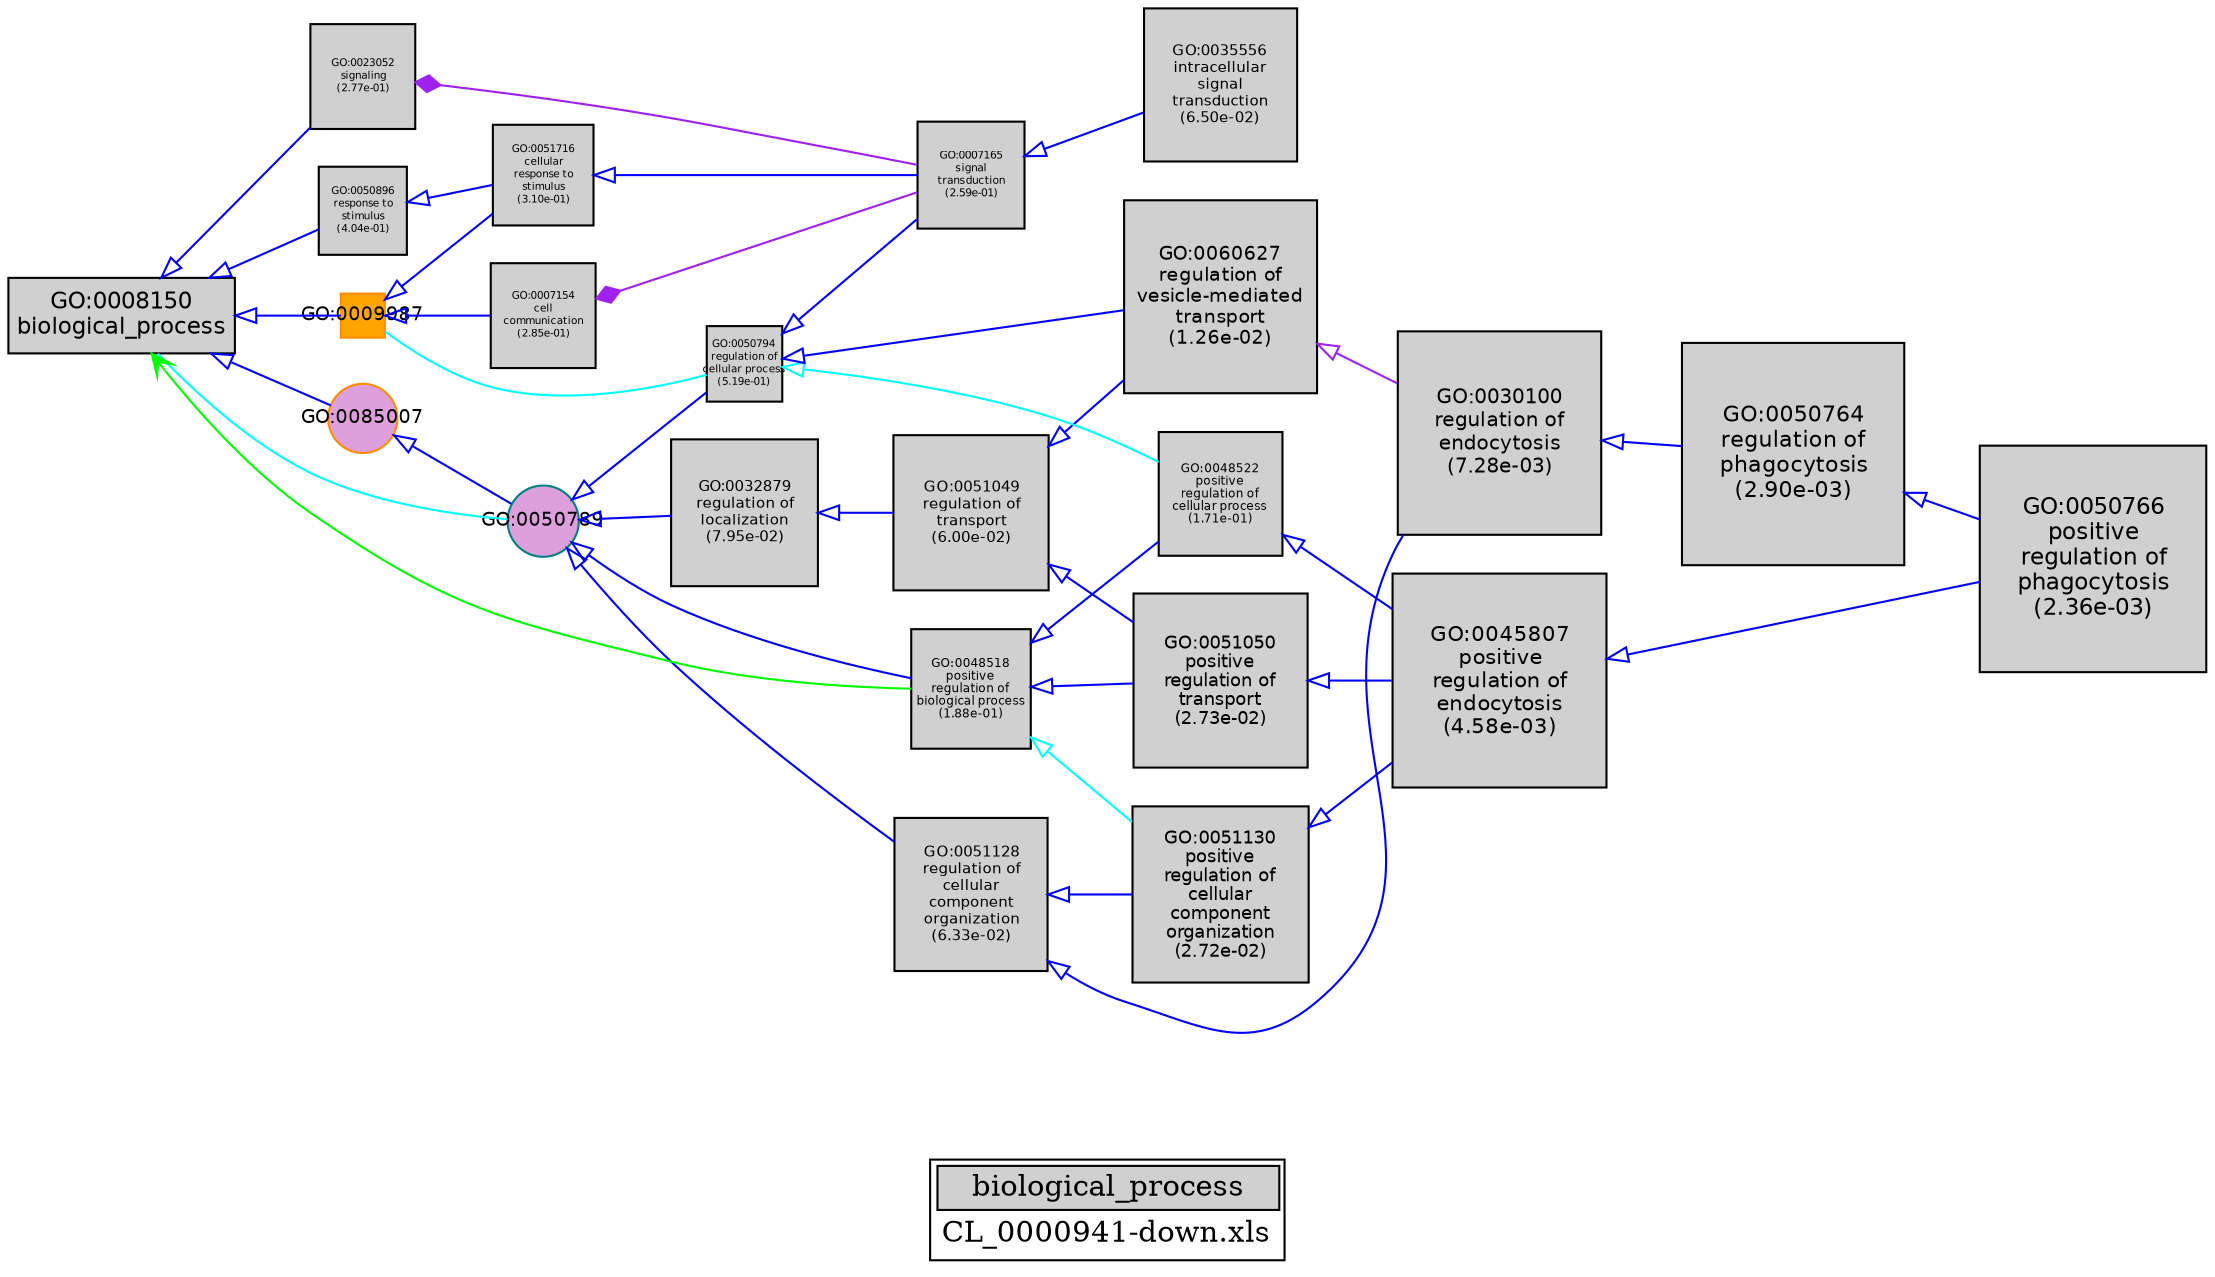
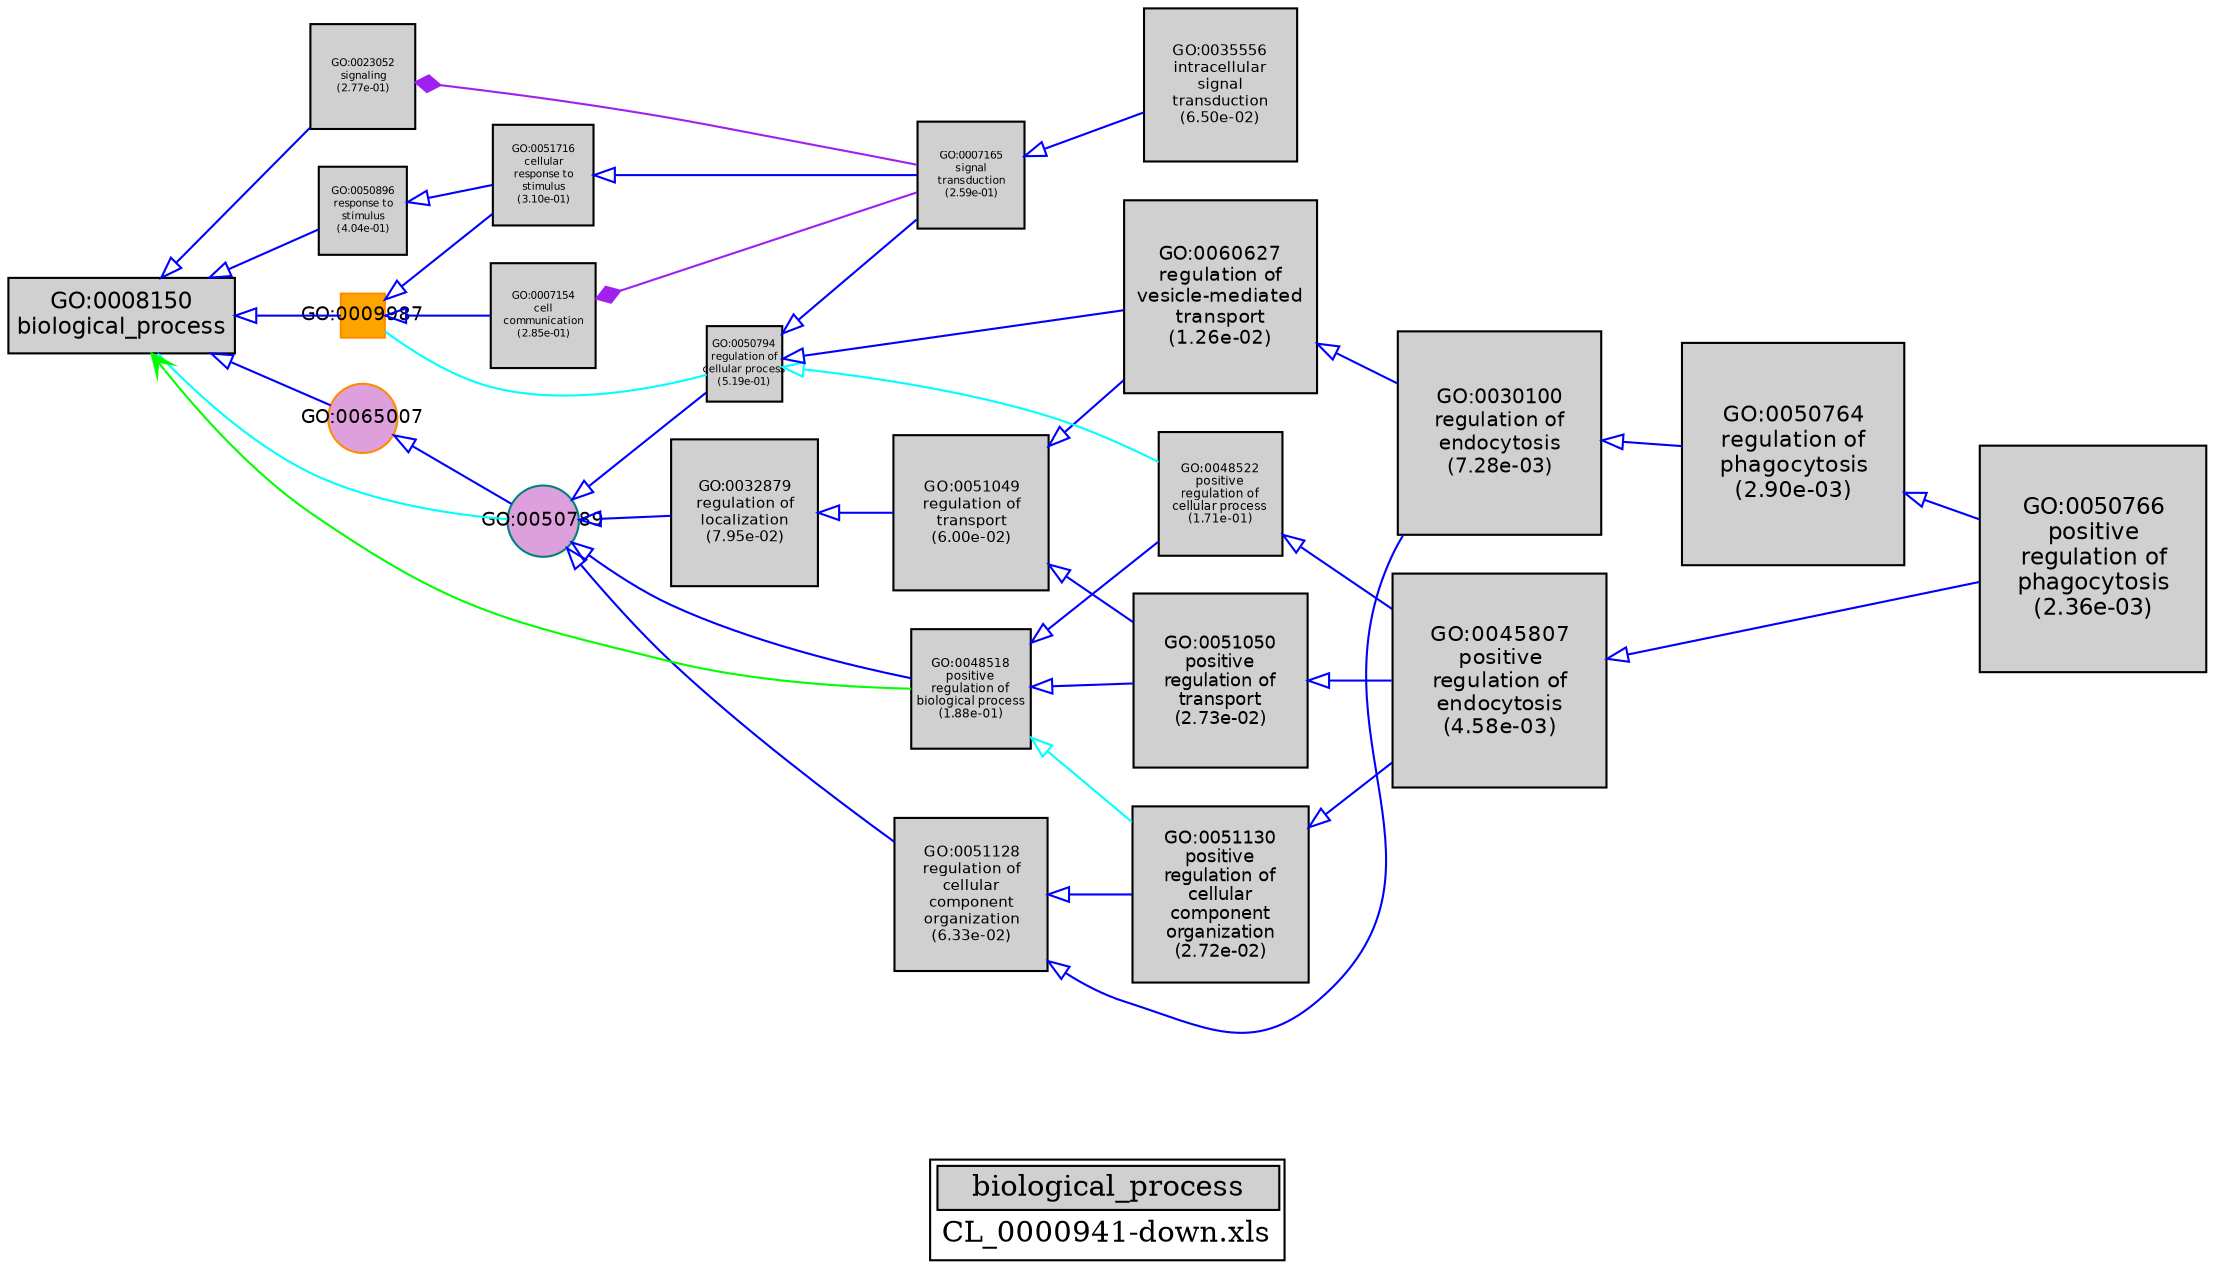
edge "GO:0030100" -> "GO:0060627": color purple -> blue
node "GO:0085007": label "GO:0085007" -> "GO:0065007"
